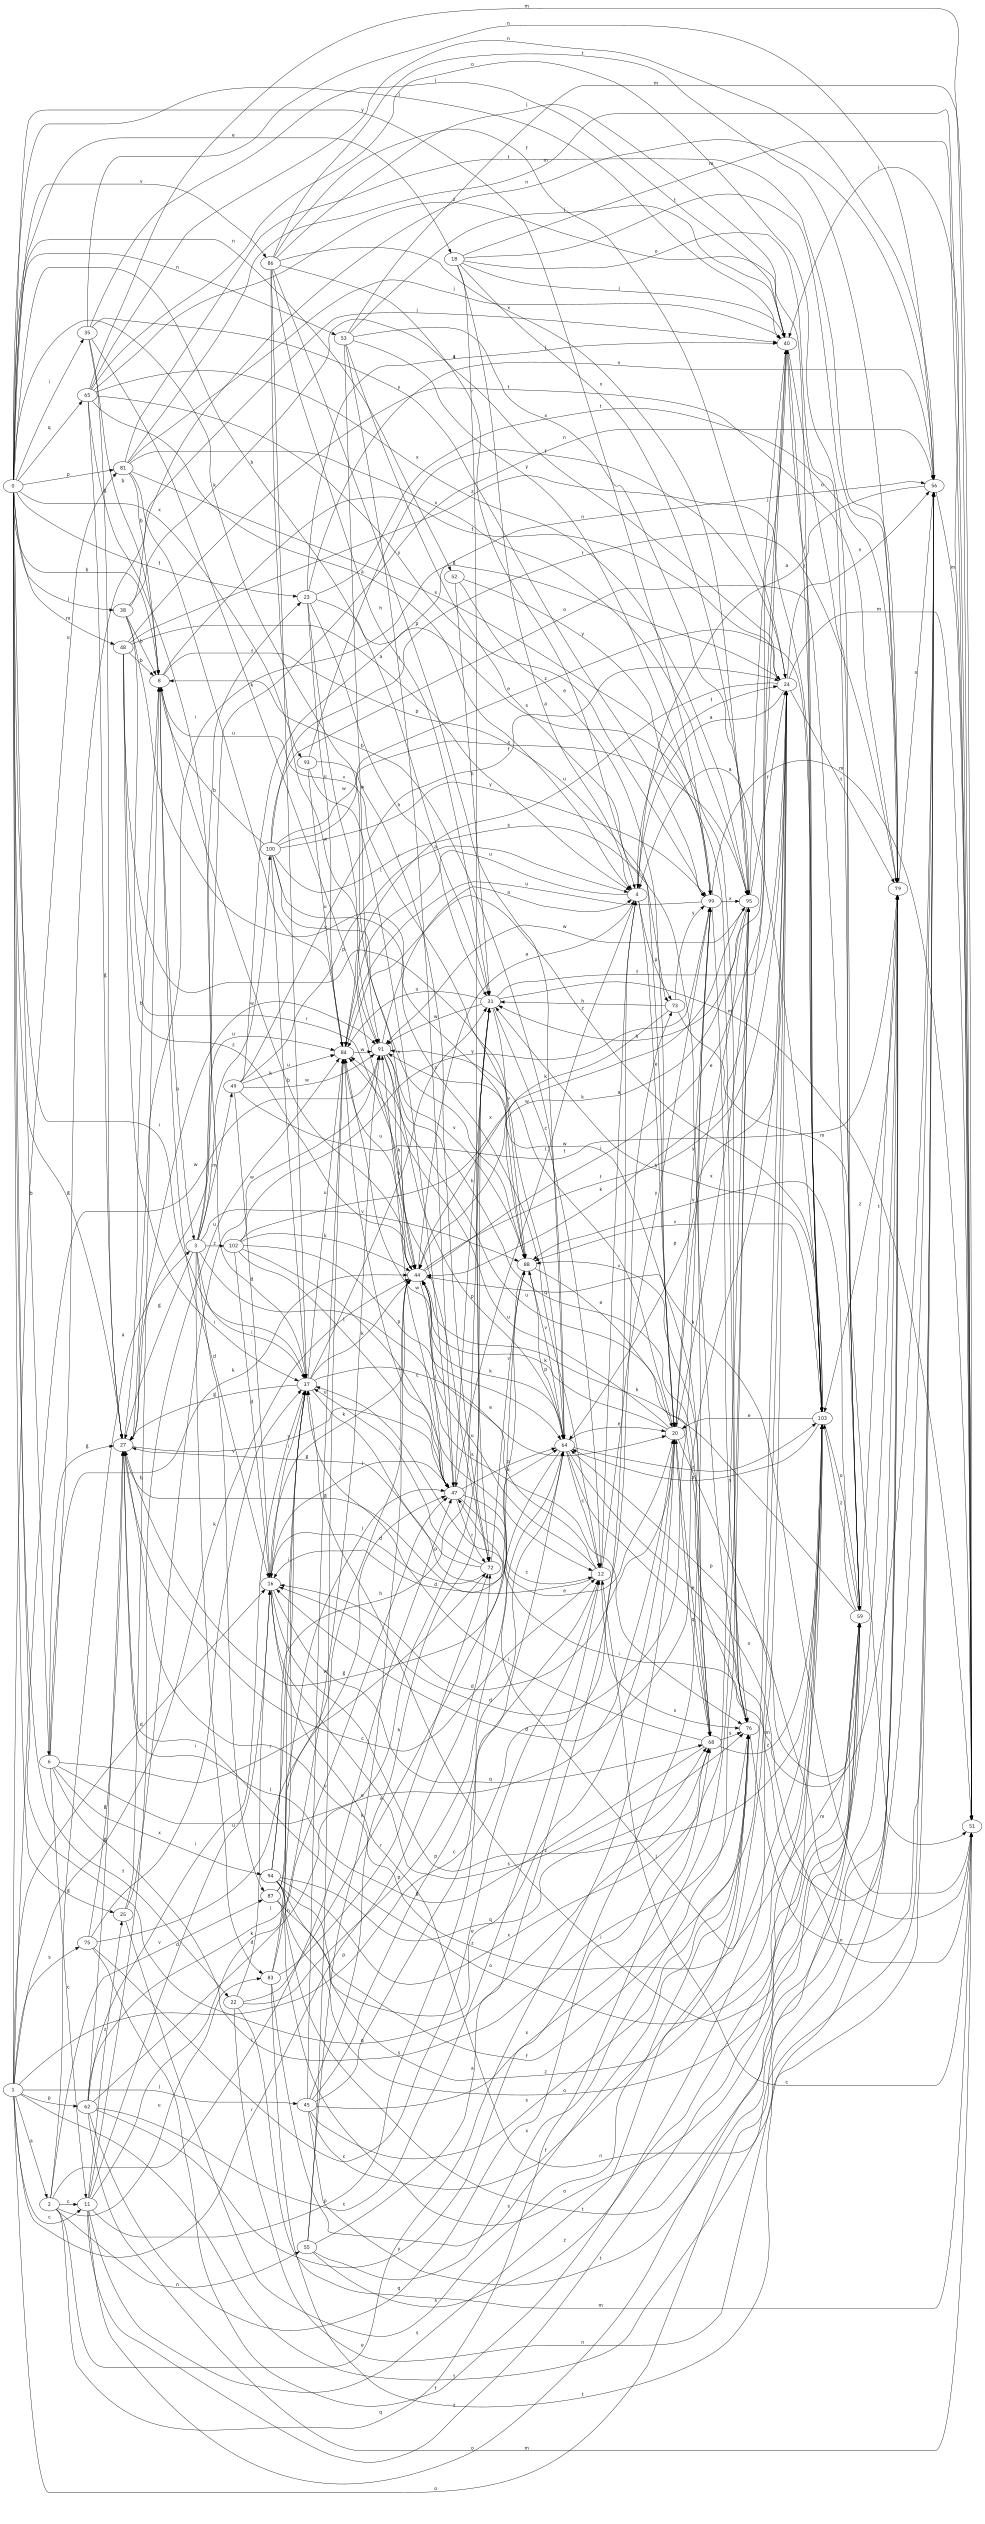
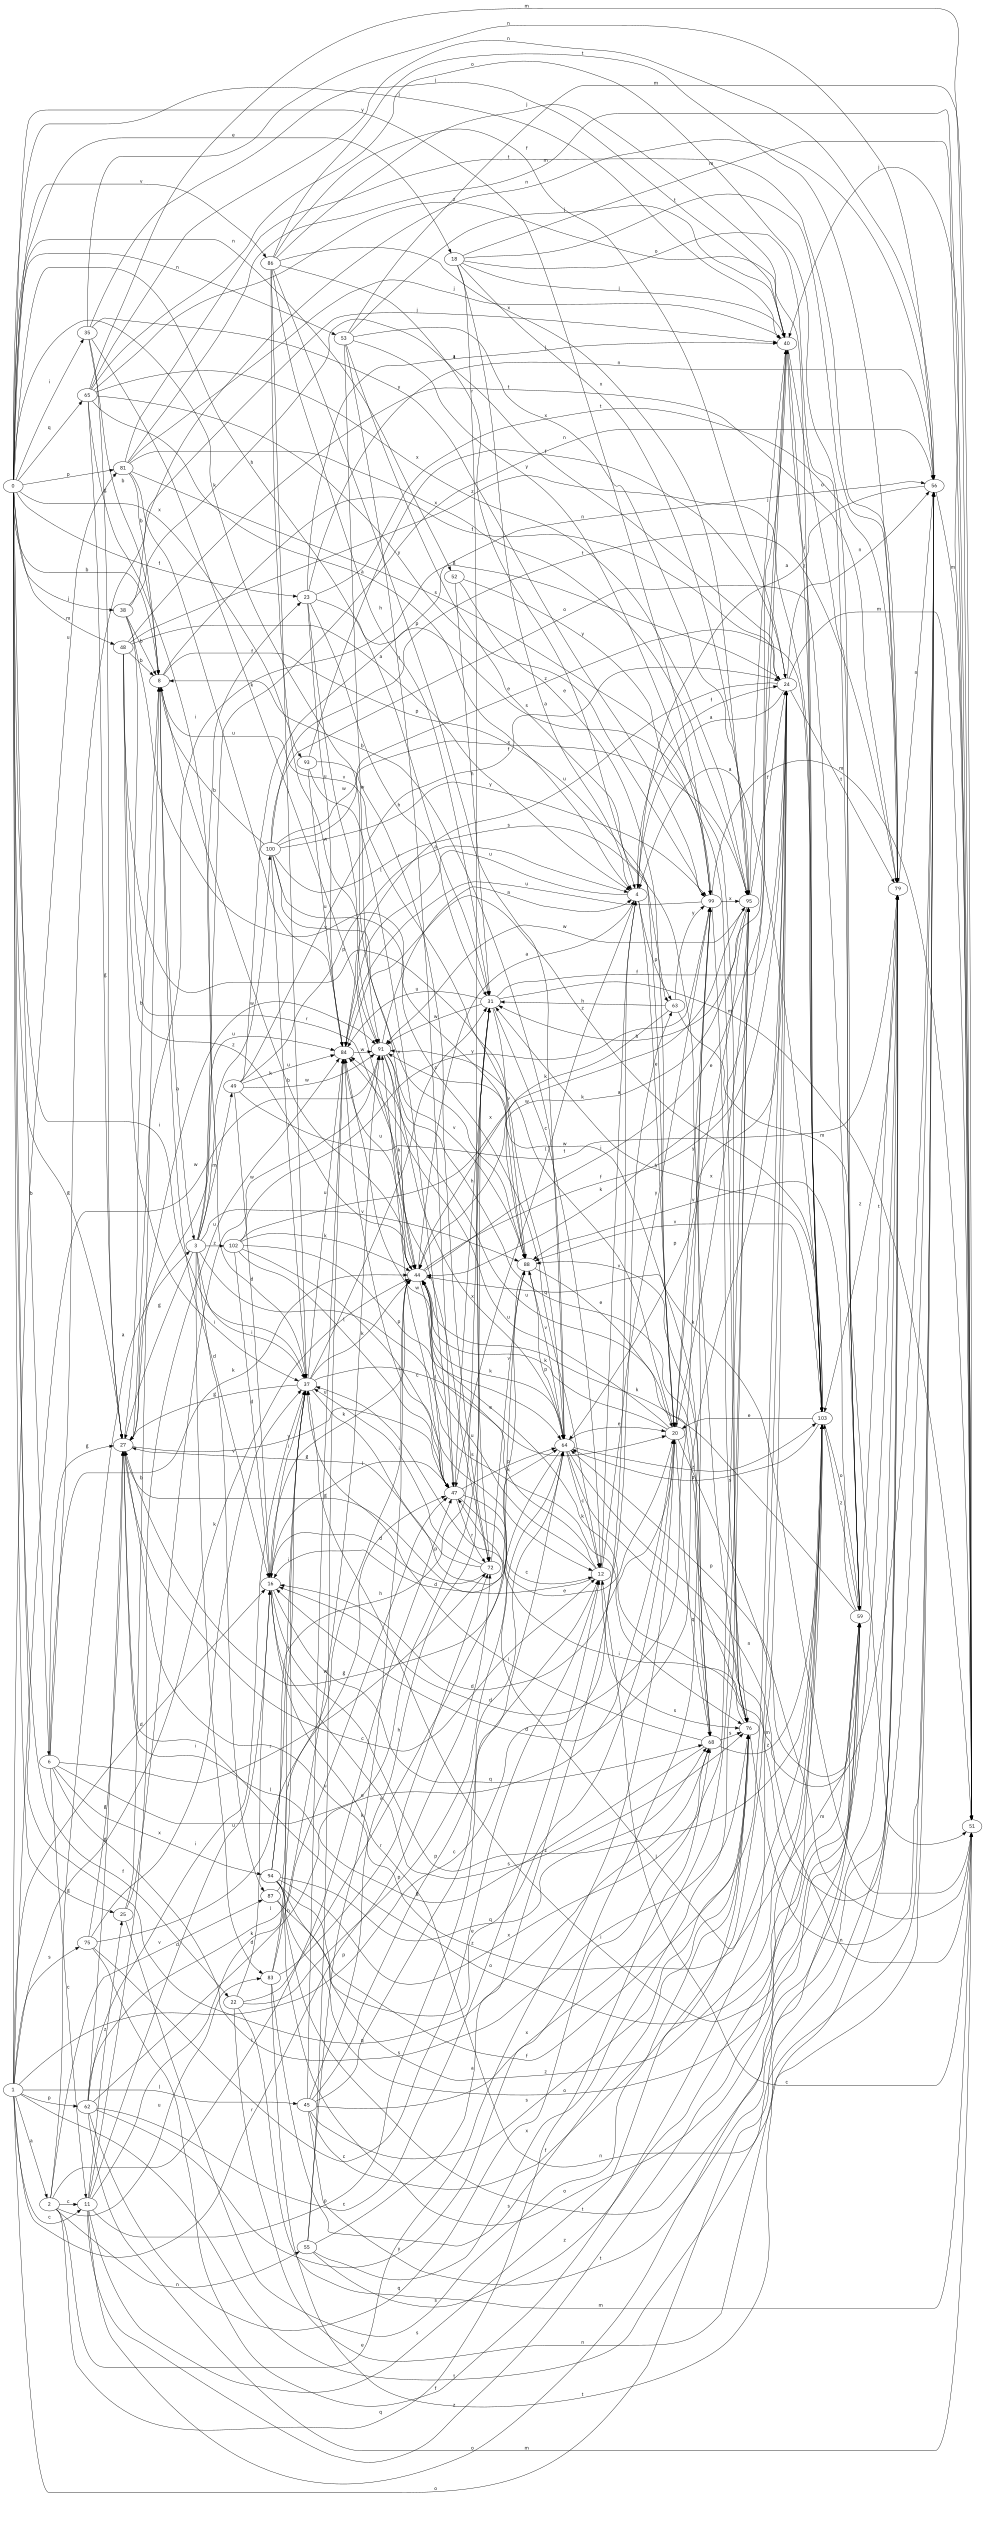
node "73": label "73" -> "63"
edge "91" -> "64": label "p" -> "x"
edge "76" -> "44": added, label "k"
edge "68" -> "20": removed, label "e"
edge "87" -> "47": removed, label "l"
